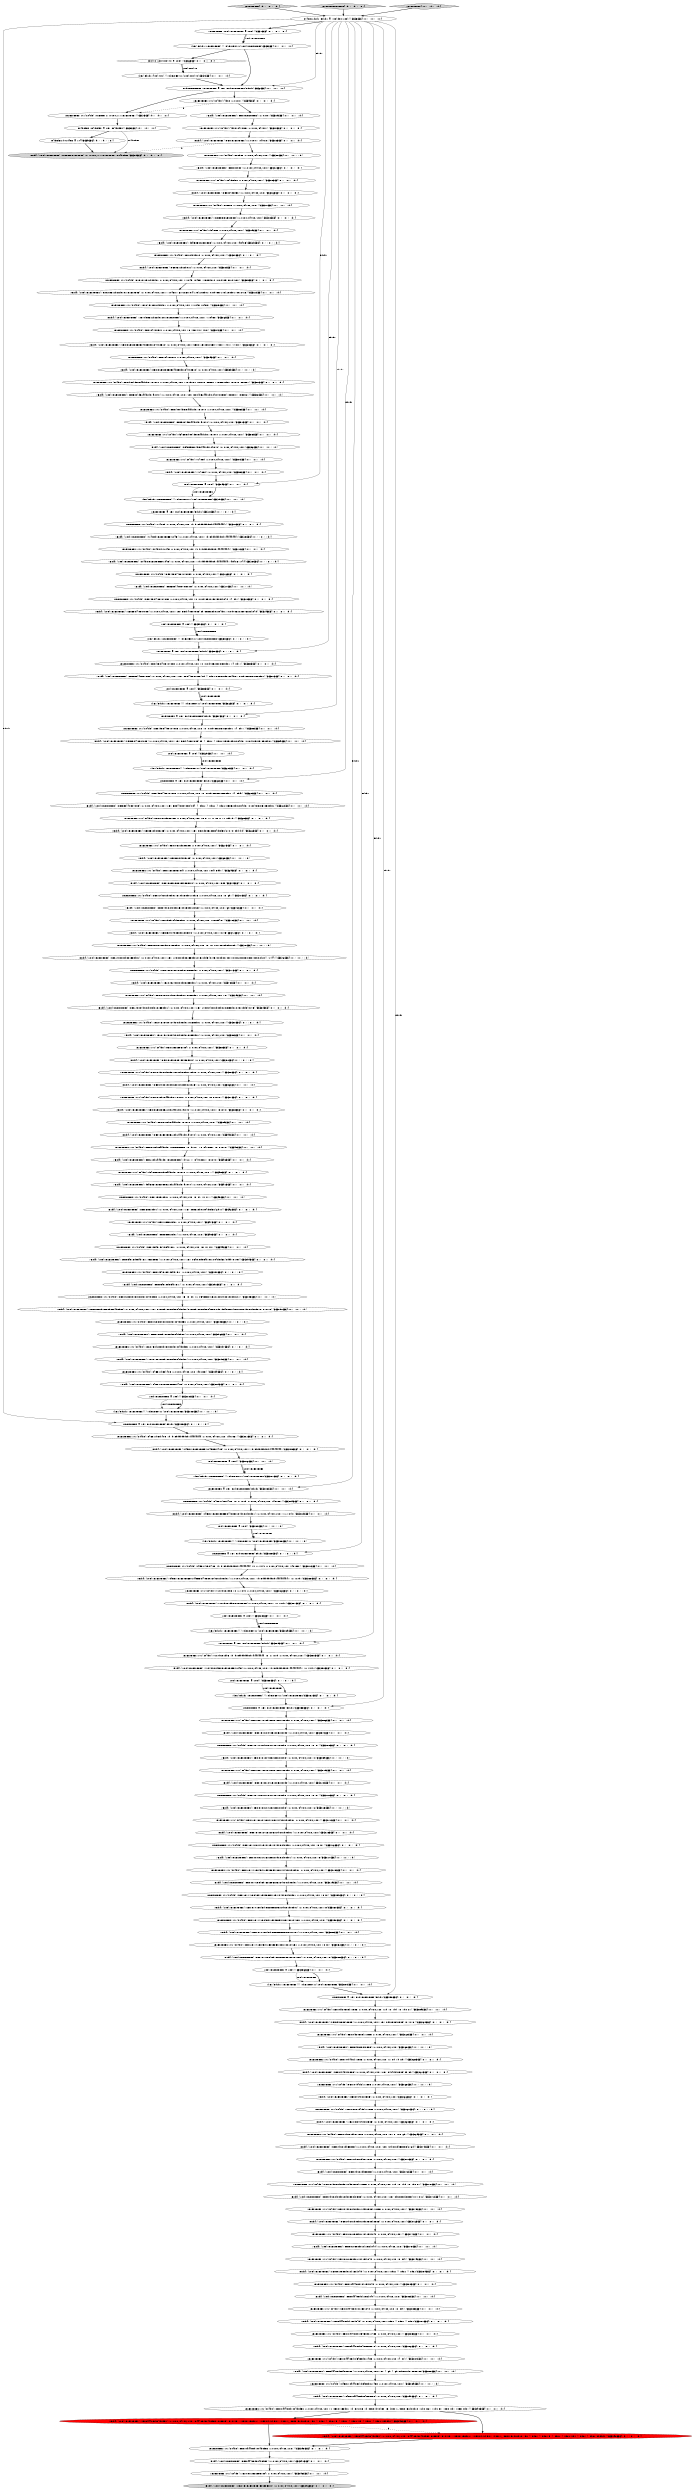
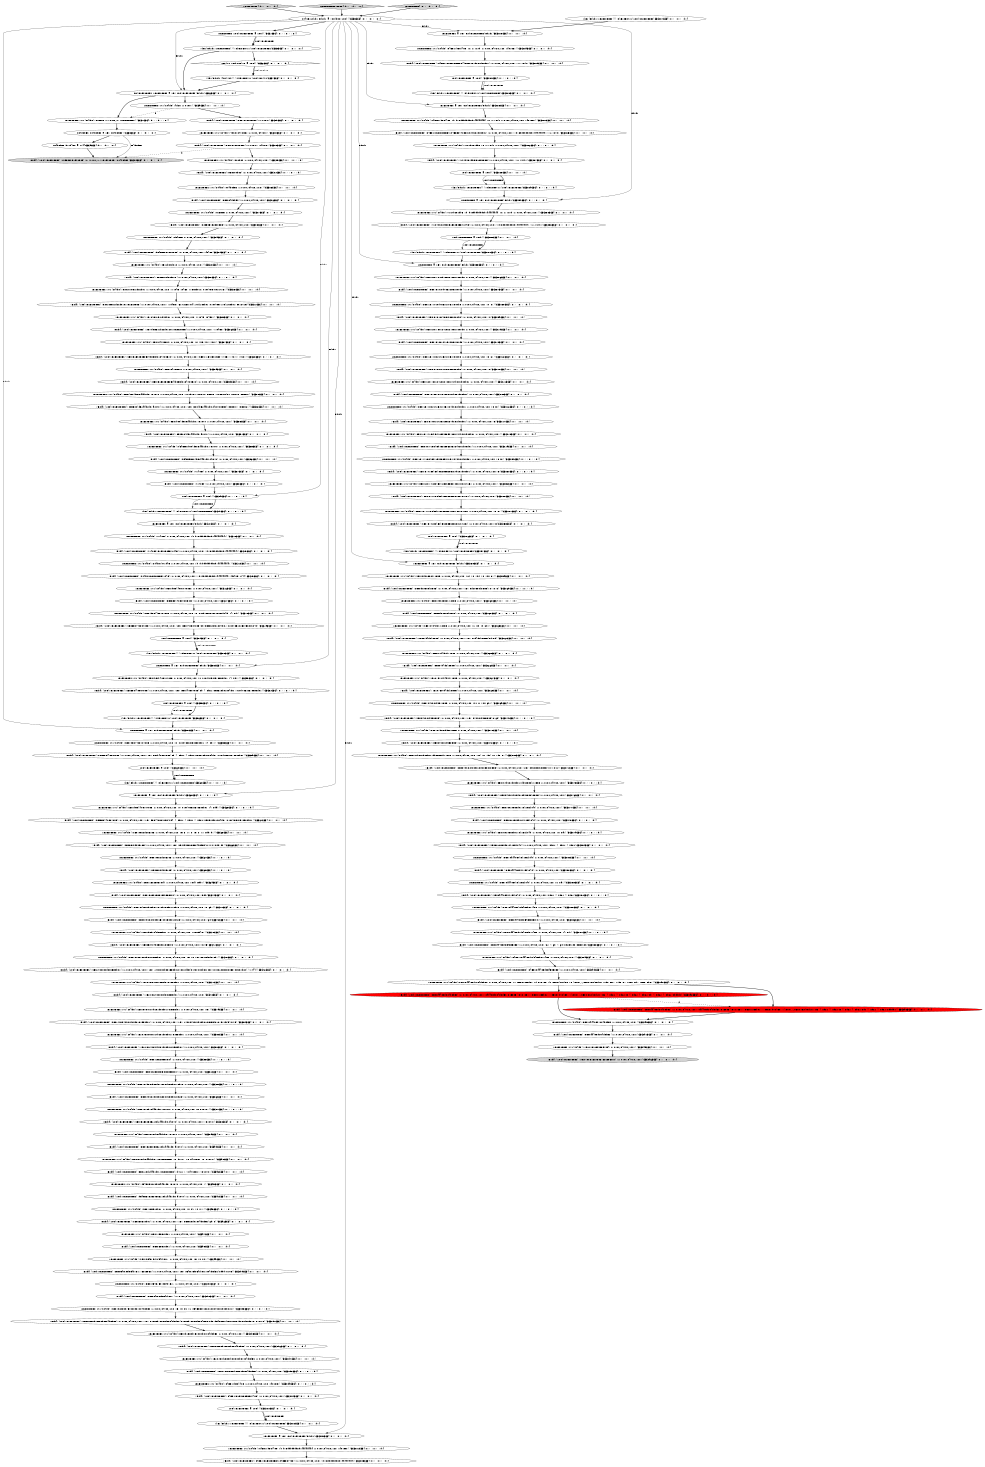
node "mockNamespaces = mock()@@@116@@@['1', '1', '0']": removed
